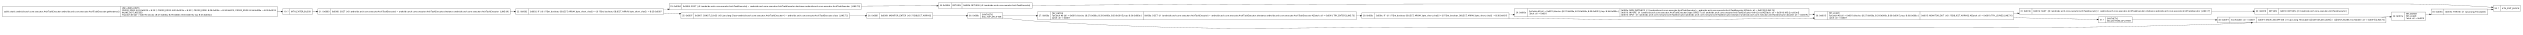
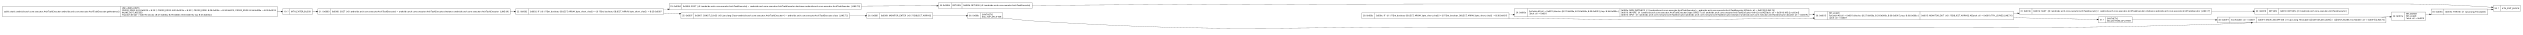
node "27: 0x000a": removed
